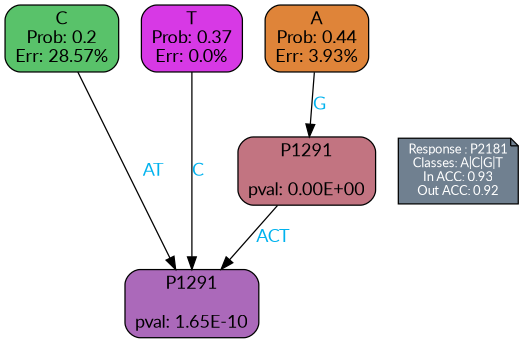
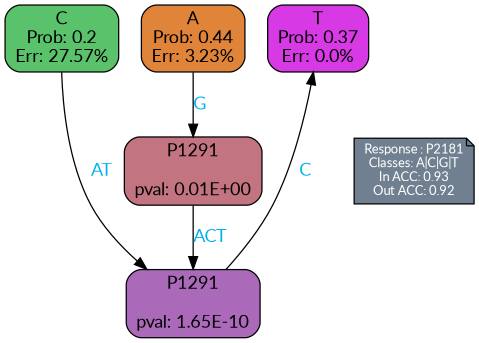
node "C Prob: 0.2 Err: 28.57%": label "C Prob: 0.2 Err: 28.57%" -> "C Prob: 0.2 Err: 27.57%"
node "A Prob: 0.44 Err: 3.93%": label "A Prob: 0.44 Err: 3.93%" -> "A Prob: 0.44 Err: 3.23%"
edge "T Prob: 0.37 Err: 0.0%" -> "P1291 pval: 1.65E-10": reversed
node "P1291 pval: 0.00E+00": label "P1291 pval: 0.00E+00" -> "P1291 pval: 0.01E+00"
